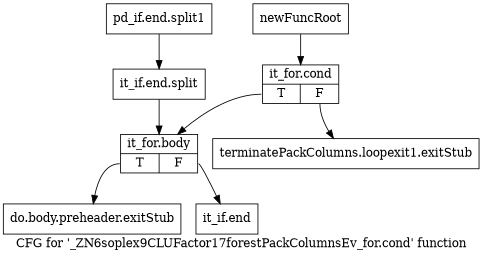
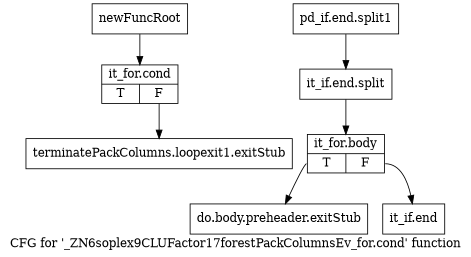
edge "it_for.cond" -> "it_for.body": removed
